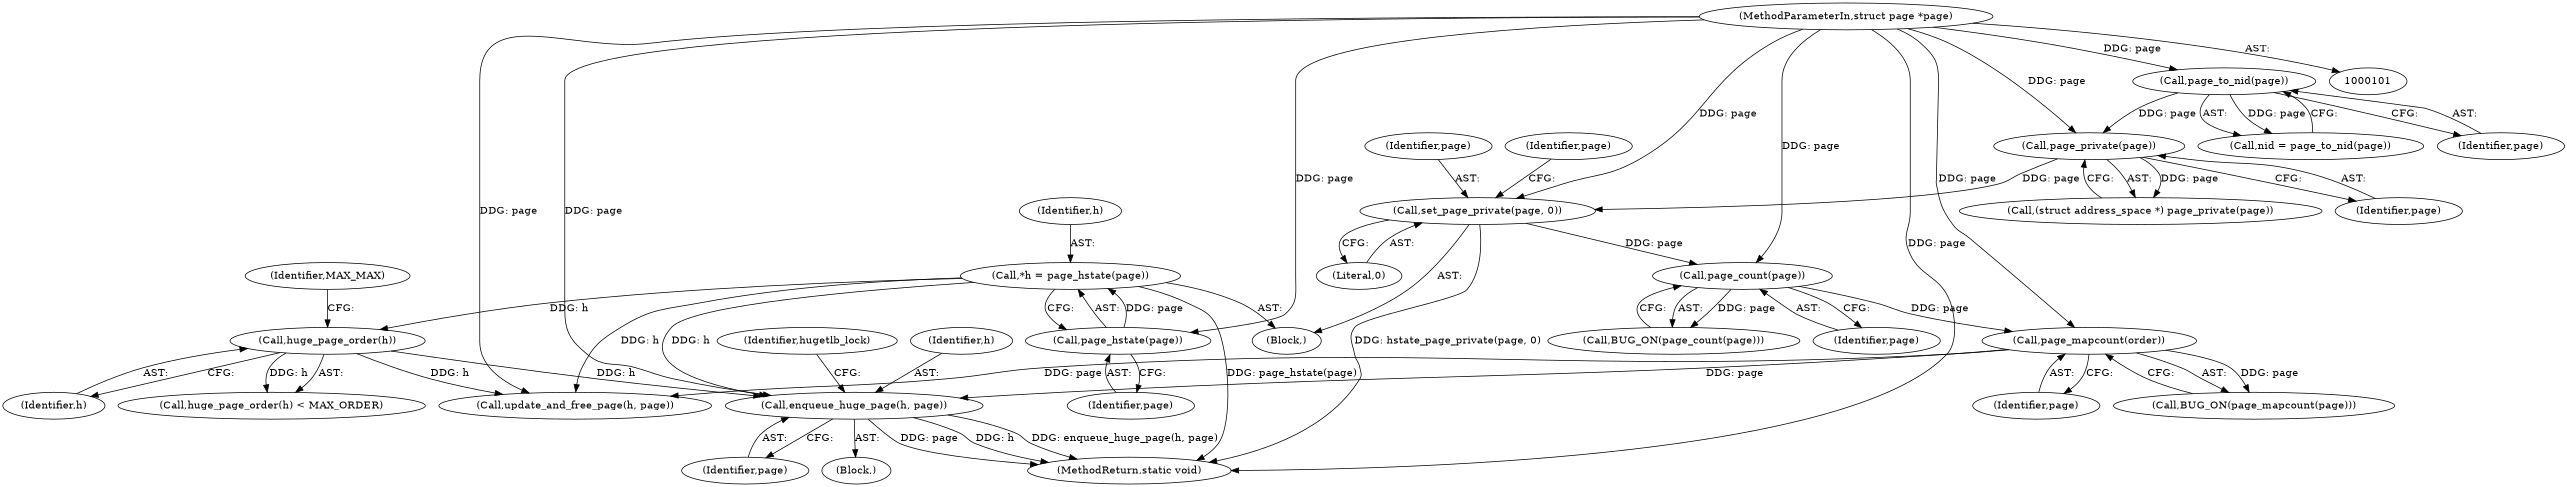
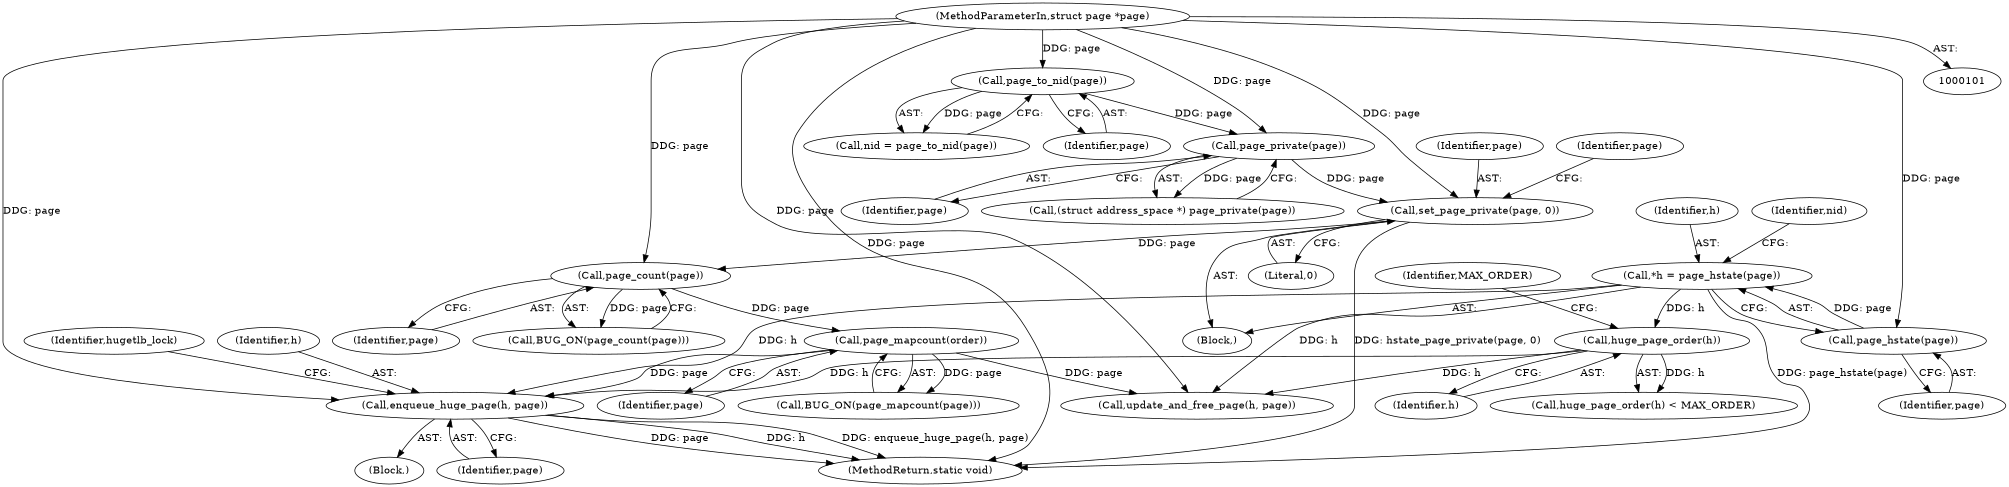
edge "(MethodParameterIn,struct page *page)" -> "(Call,page_mapcount(order))": removed, label "DDG: page"
node "(Identifier,nid)": added
node "(Identifier,MAX_MAX)": label "(Identifier,MAX_MAX)" -> "(Identifier,MAX_ORDER)"
